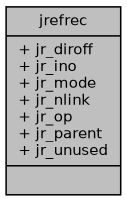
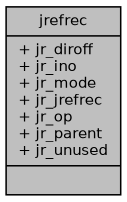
node "jrefrec": text "+ jr_nlink" -> "+ jr_jrefrec"
